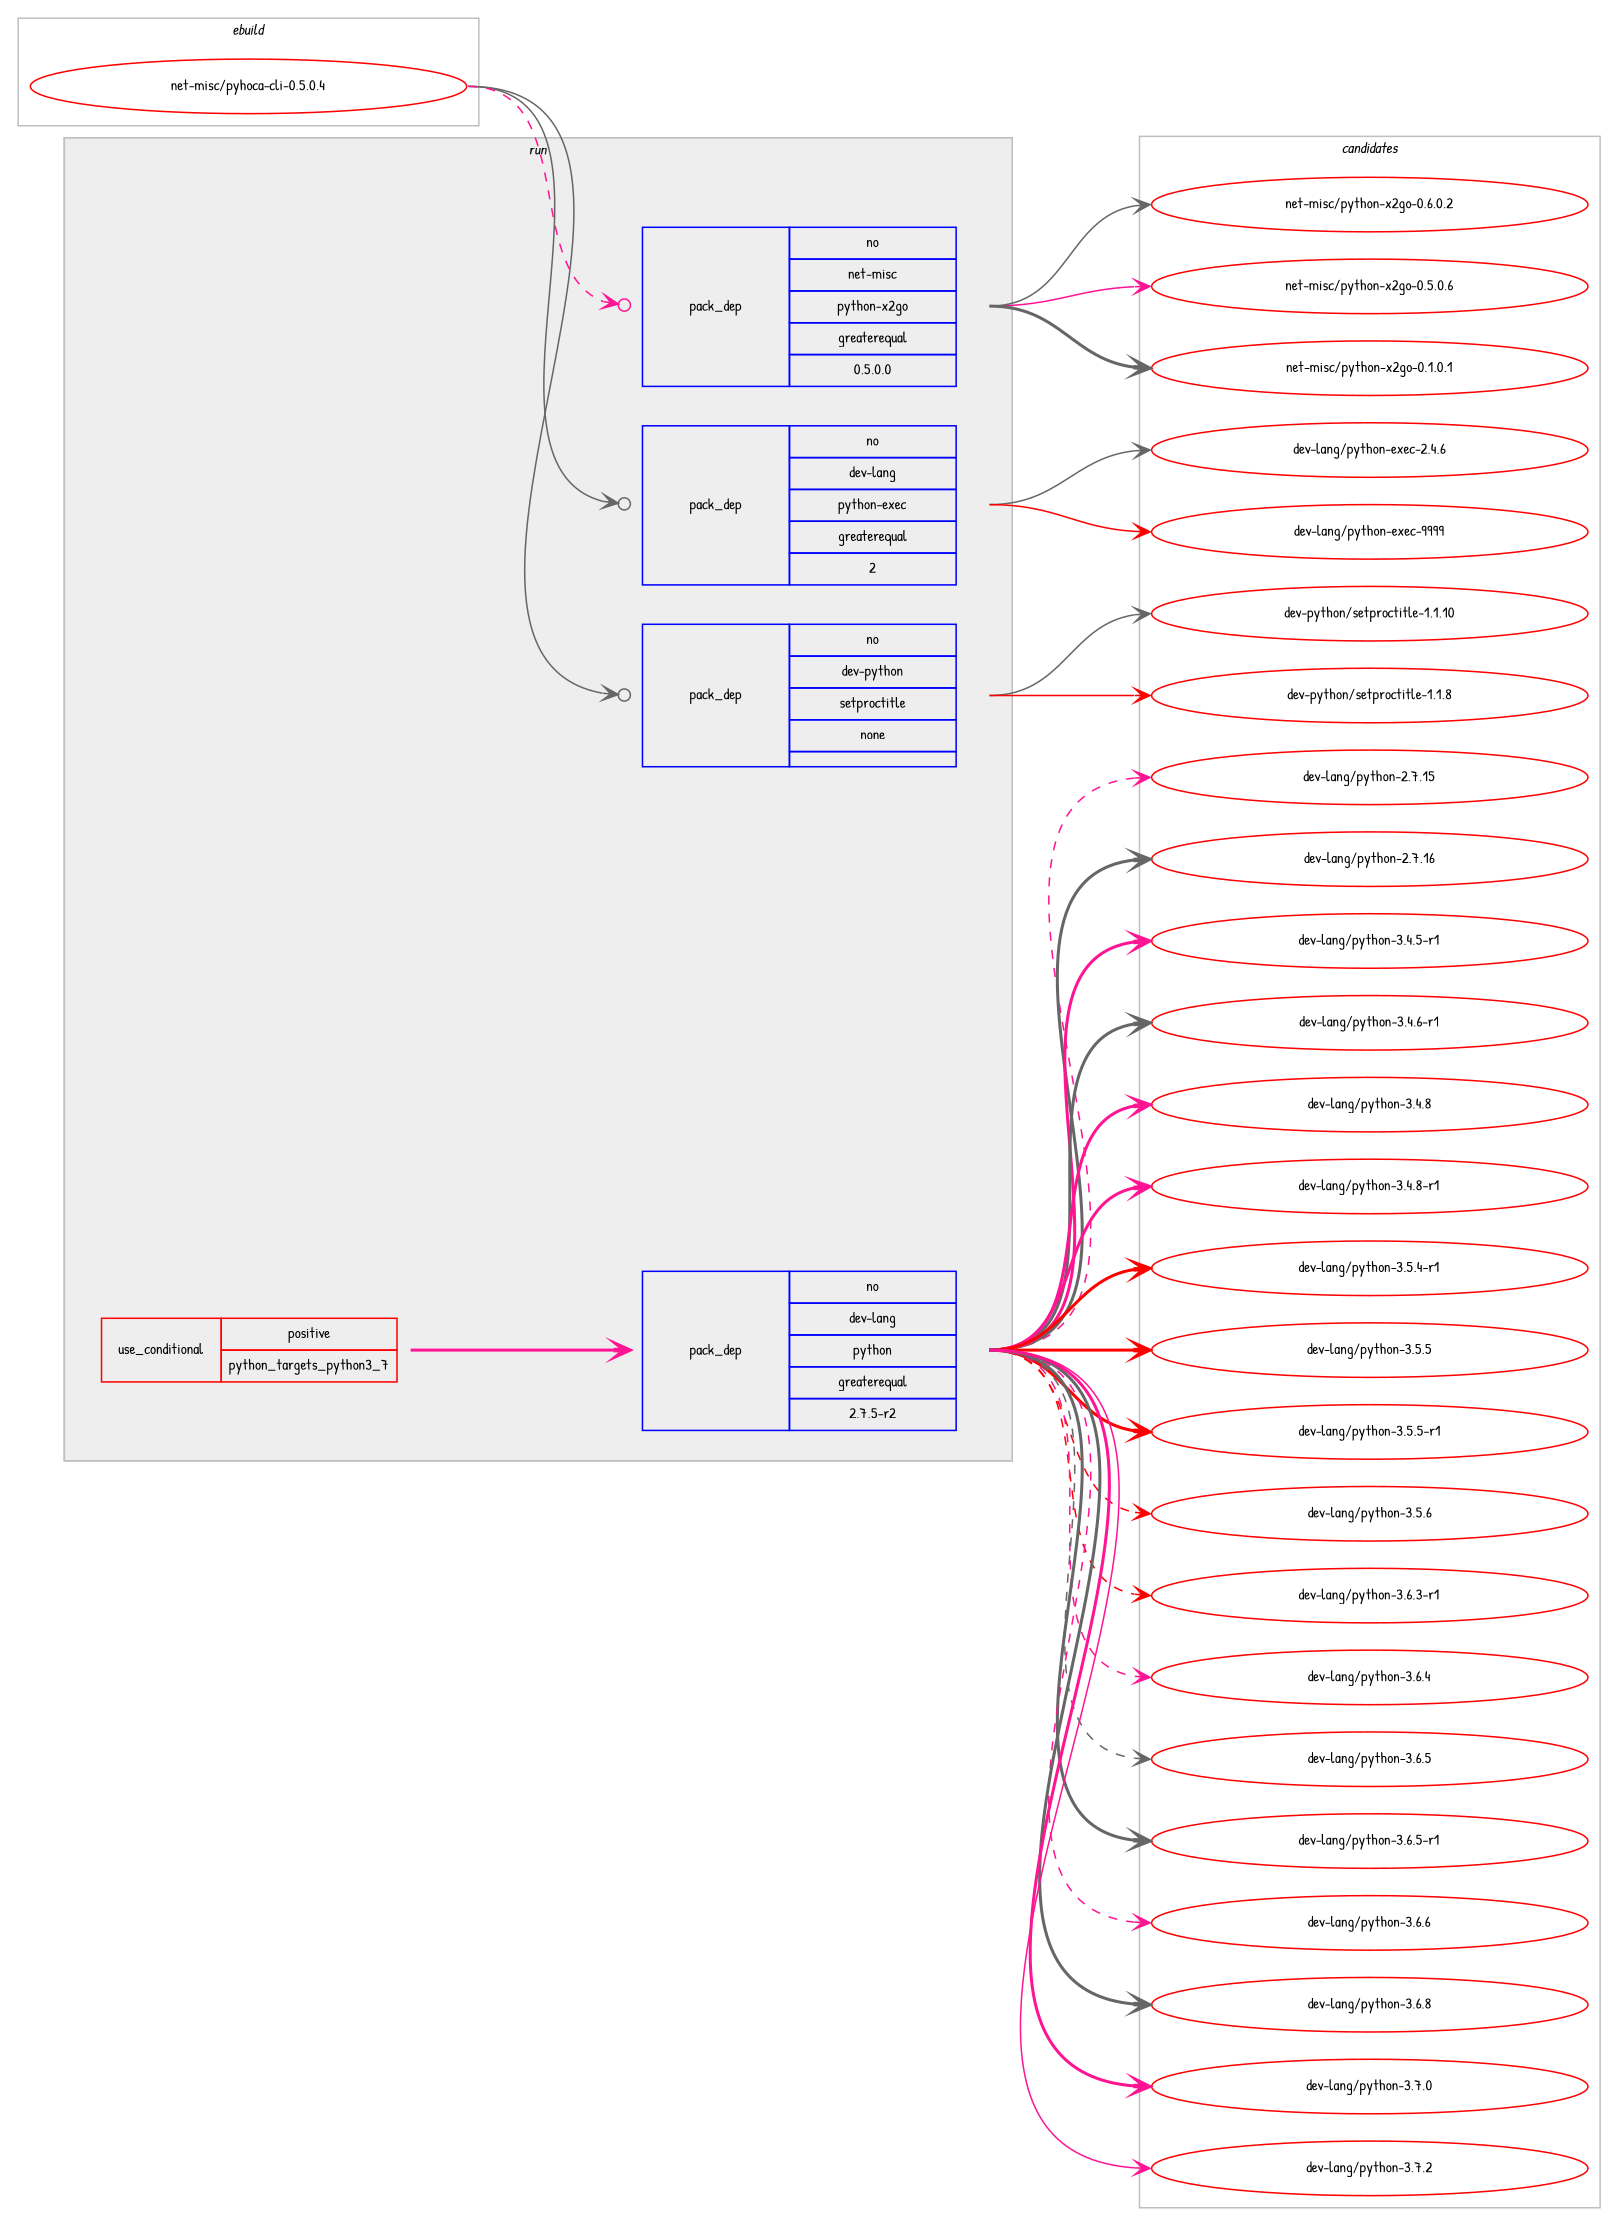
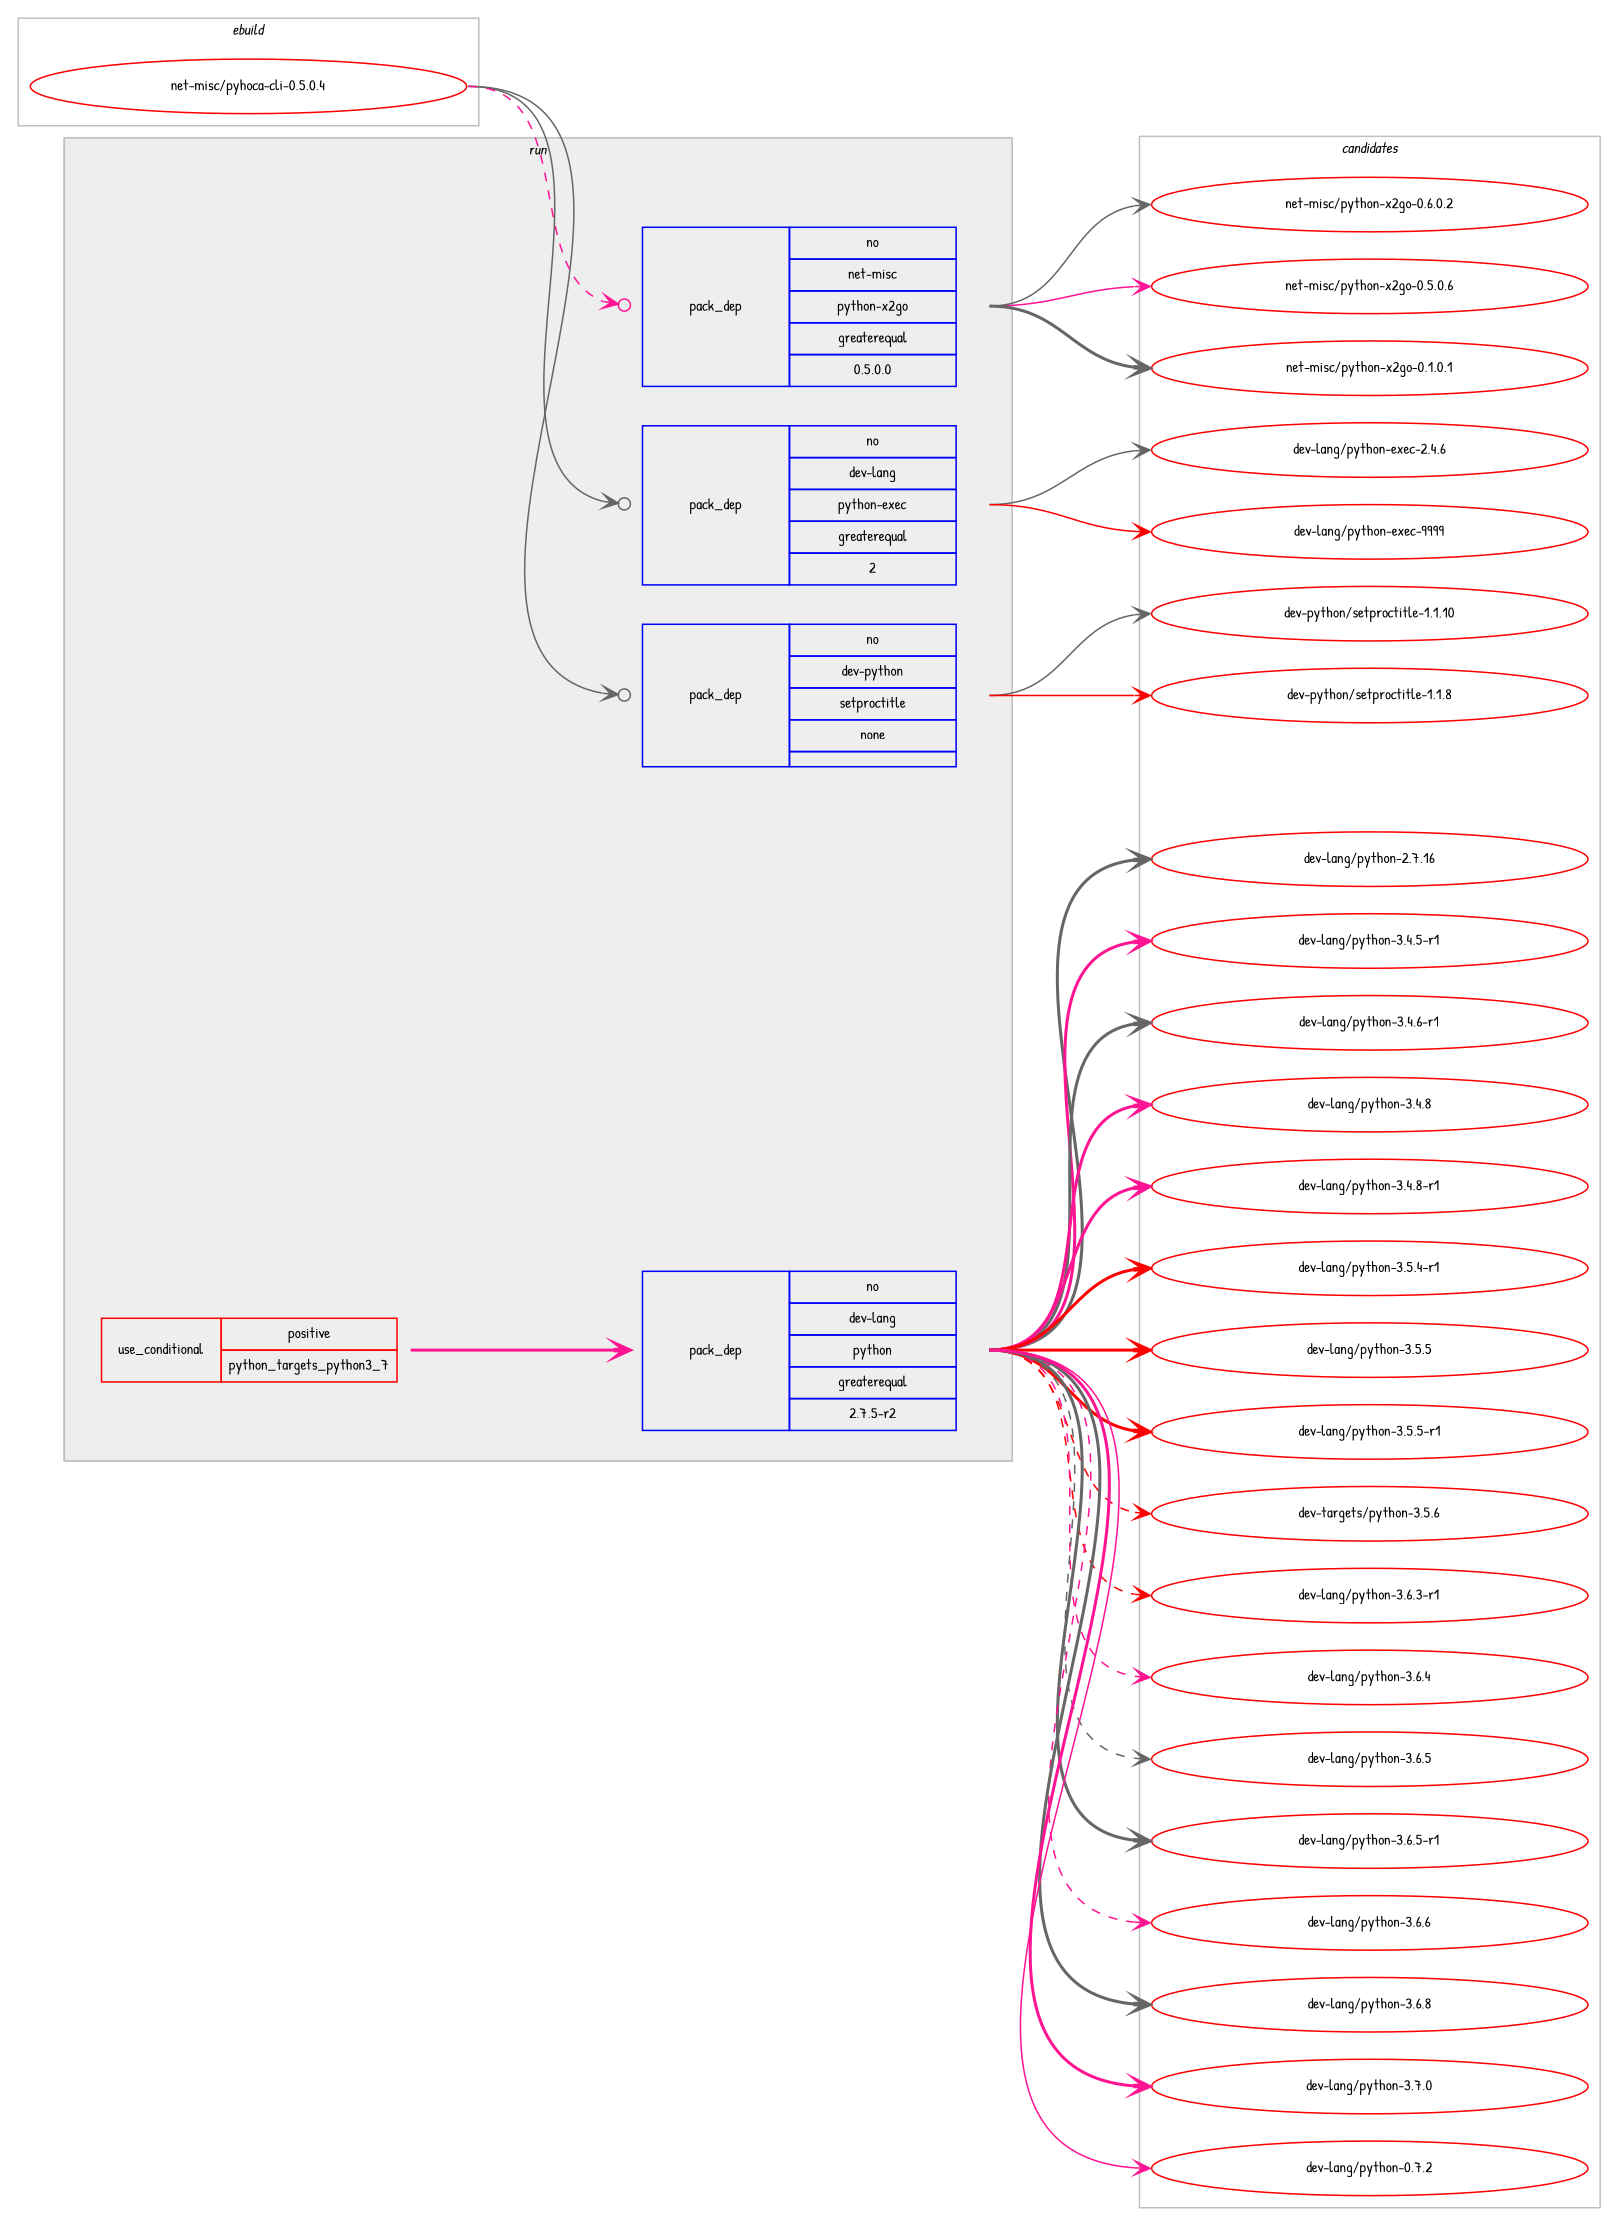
node "dev-lang/python-2.7.15": removed
node "dev-lang/python-3.5.6": label "dev-lang/python-3.5.6" -> "dev-targets/python-3.5.6"
node "dev-lang/python-3.7.2": label "dev-lang/python-3.7.2" -> "dev-lang/python-0.7.2"
